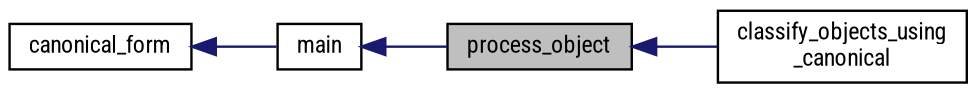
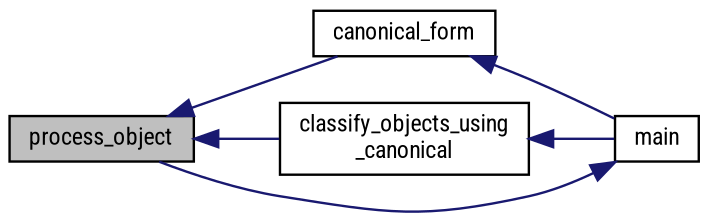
edge "canonical_form" -> "process_object": added
edge "main" -> "classify_objects_using _canonical": added
